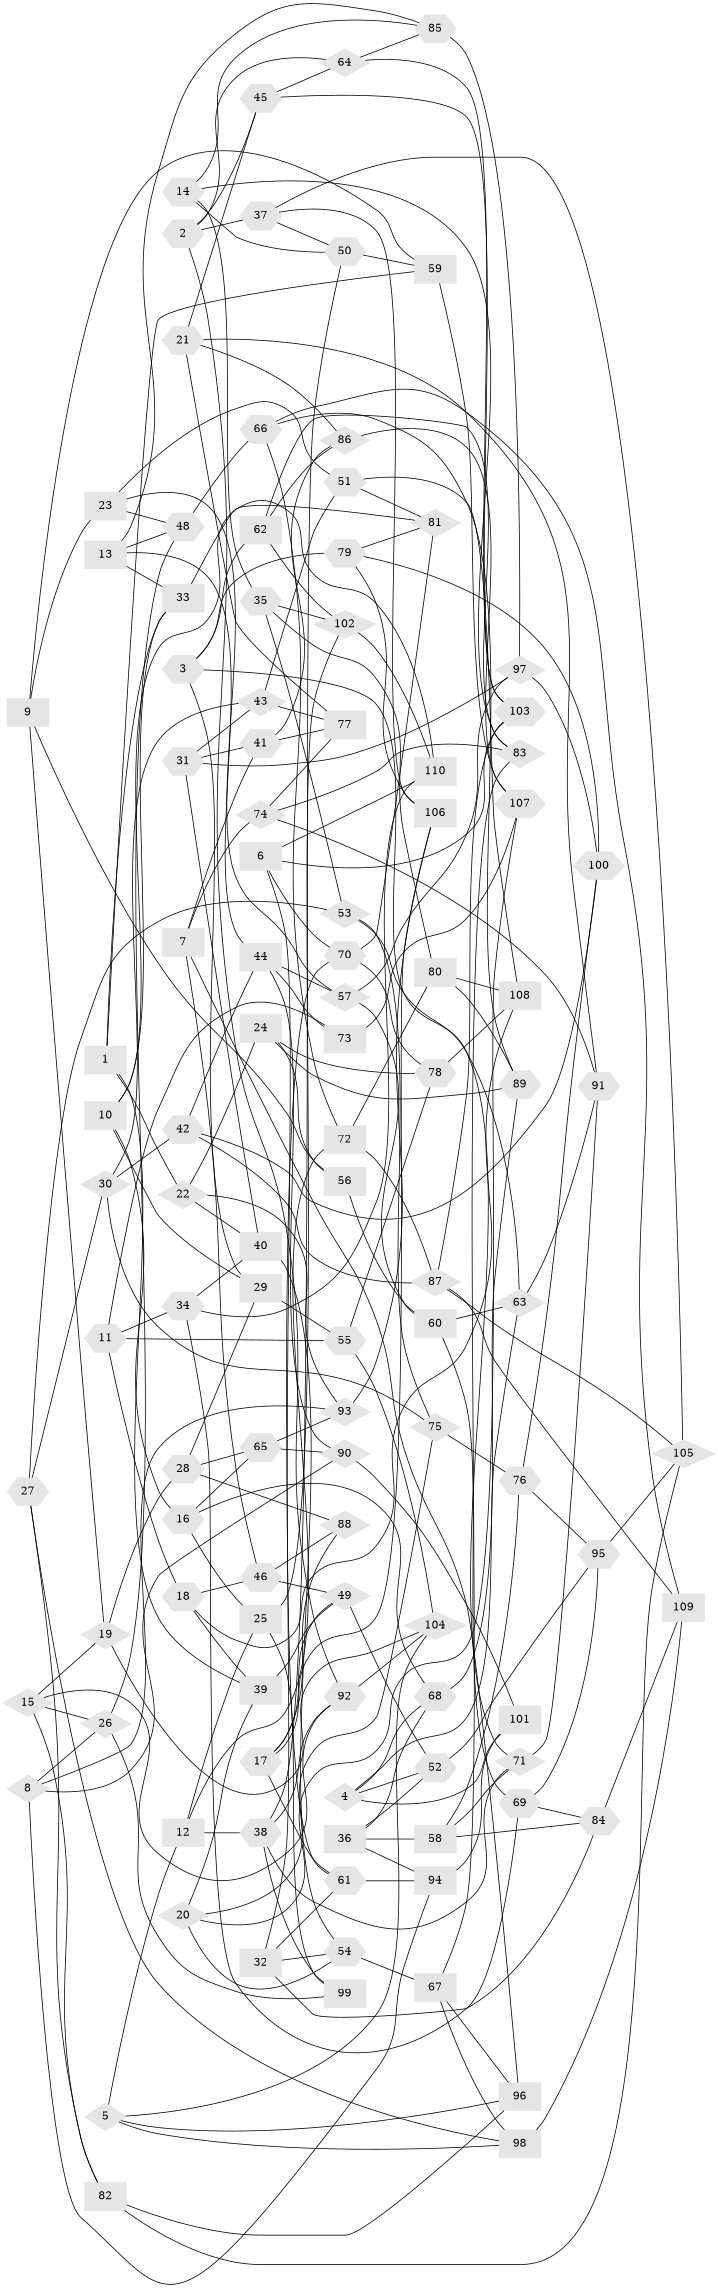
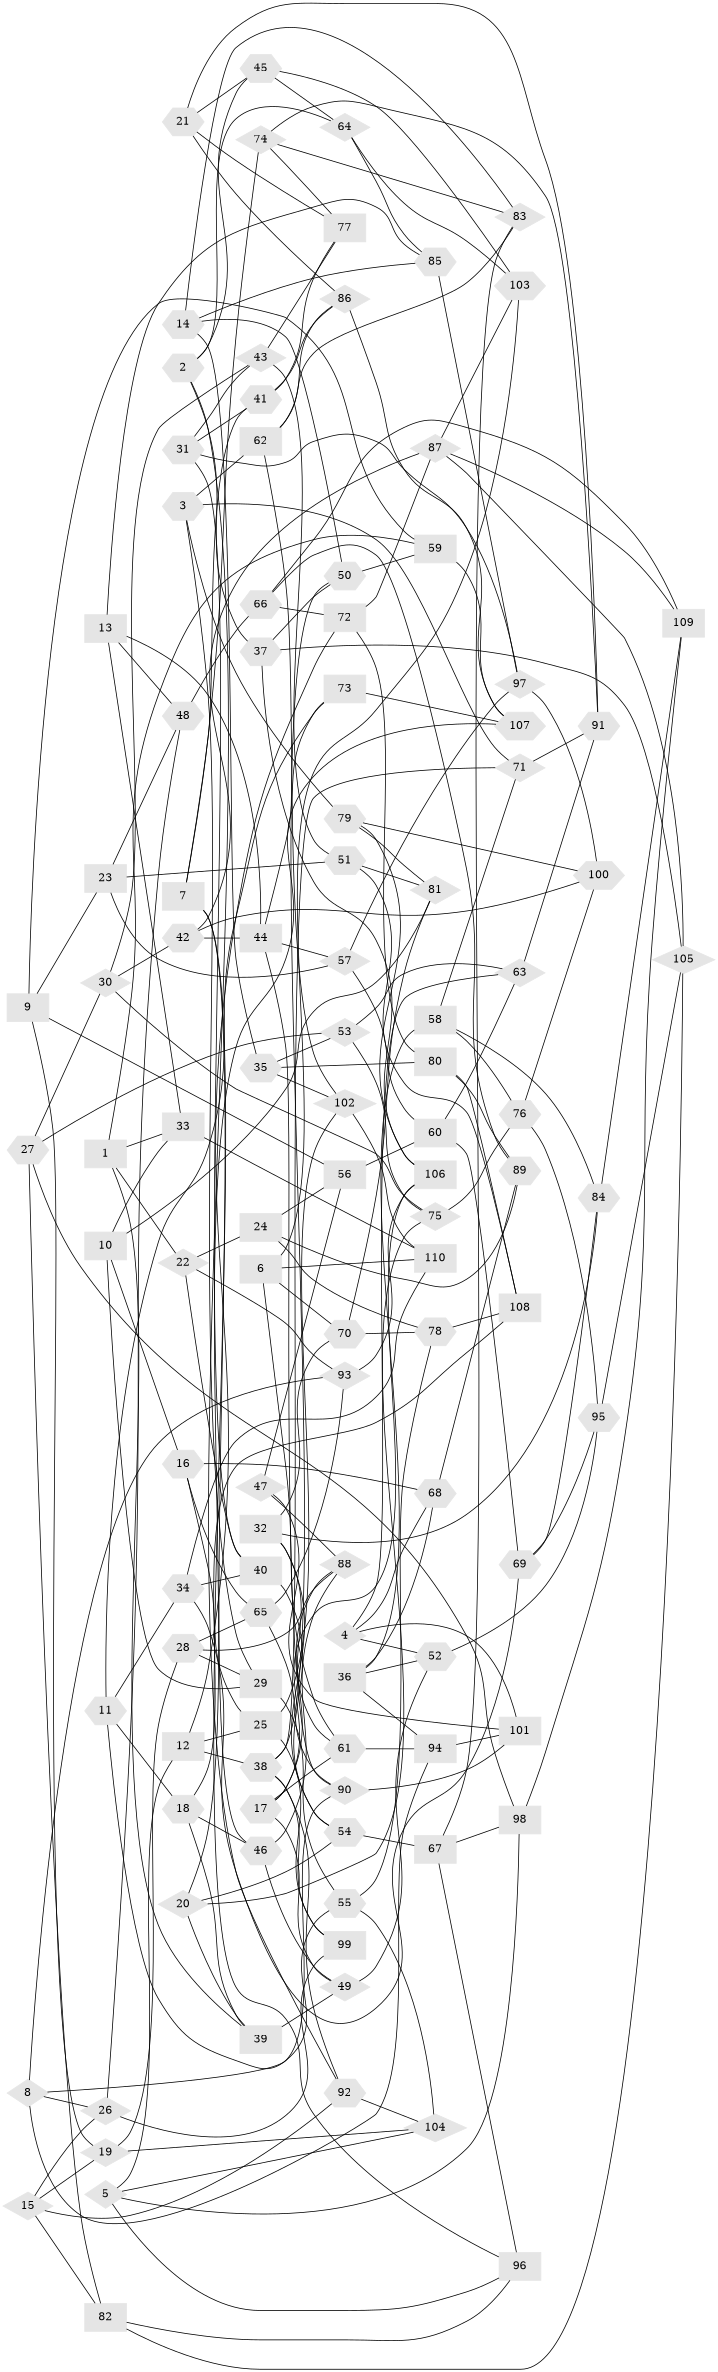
node "47": added
